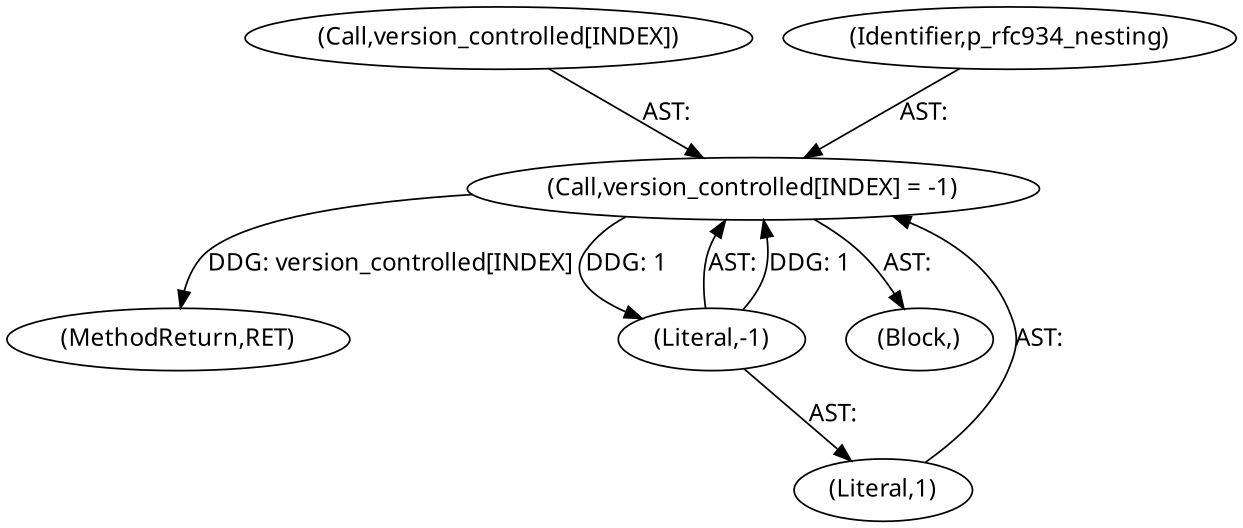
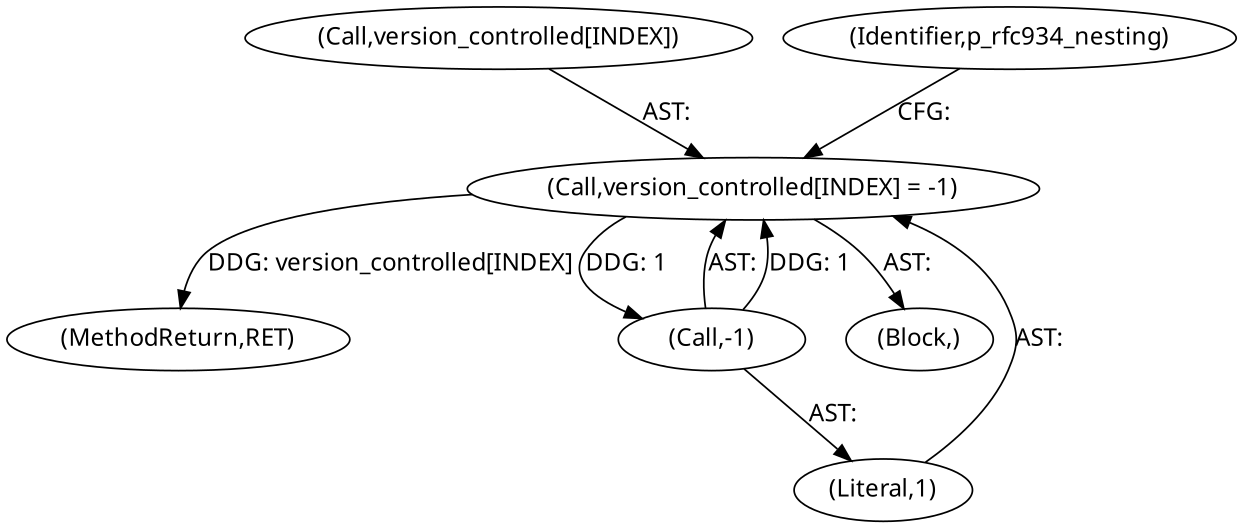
edge "(Identifier,p_rfc934_nesting)" -> "(Call,version_controlled[INDEX] = -1)": label "AST: " -> "CFG: "
node "(Literal,-1)": label "(Literal,-1)" -> "(Call,-1)"
